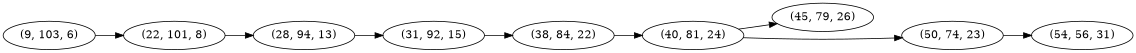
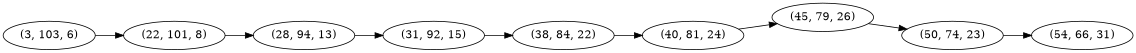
node "(9, 103, 6)": label "(9, 103, 6)" -> "(3, 103, 6)"
node "(54, 56, 31)": label "(54, 56, 31)" -> "(54, 66, 31)"
edge "(40, 81, 24)" -> "(50, 74, 23)": now "(45, 79, 26)" -> "(50, 74, 23)"
